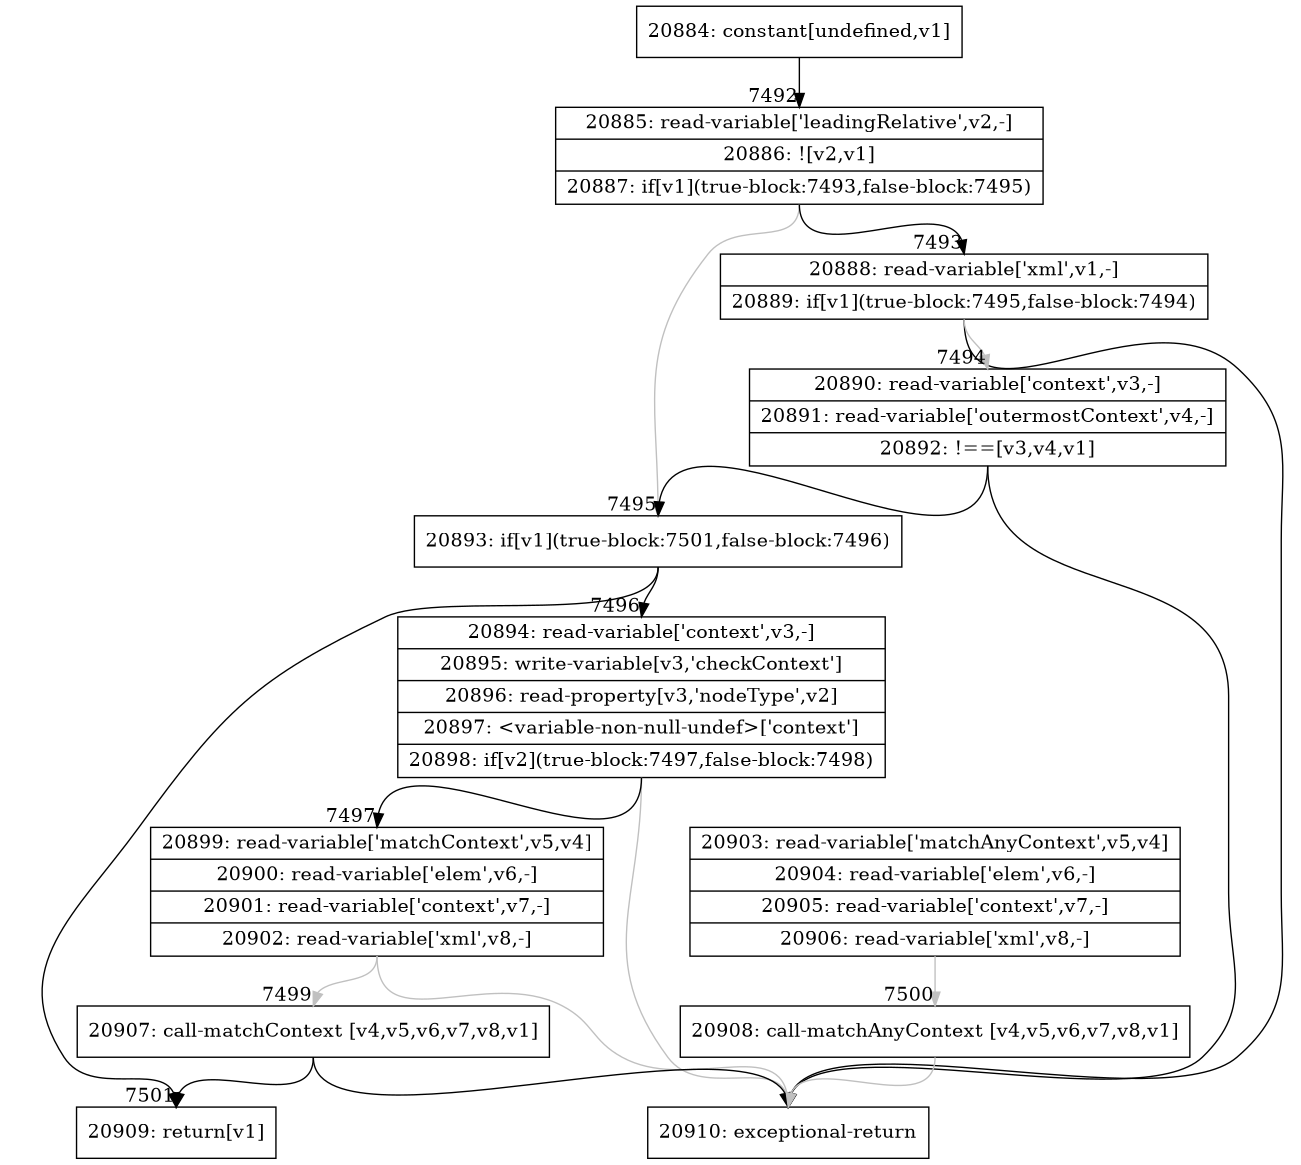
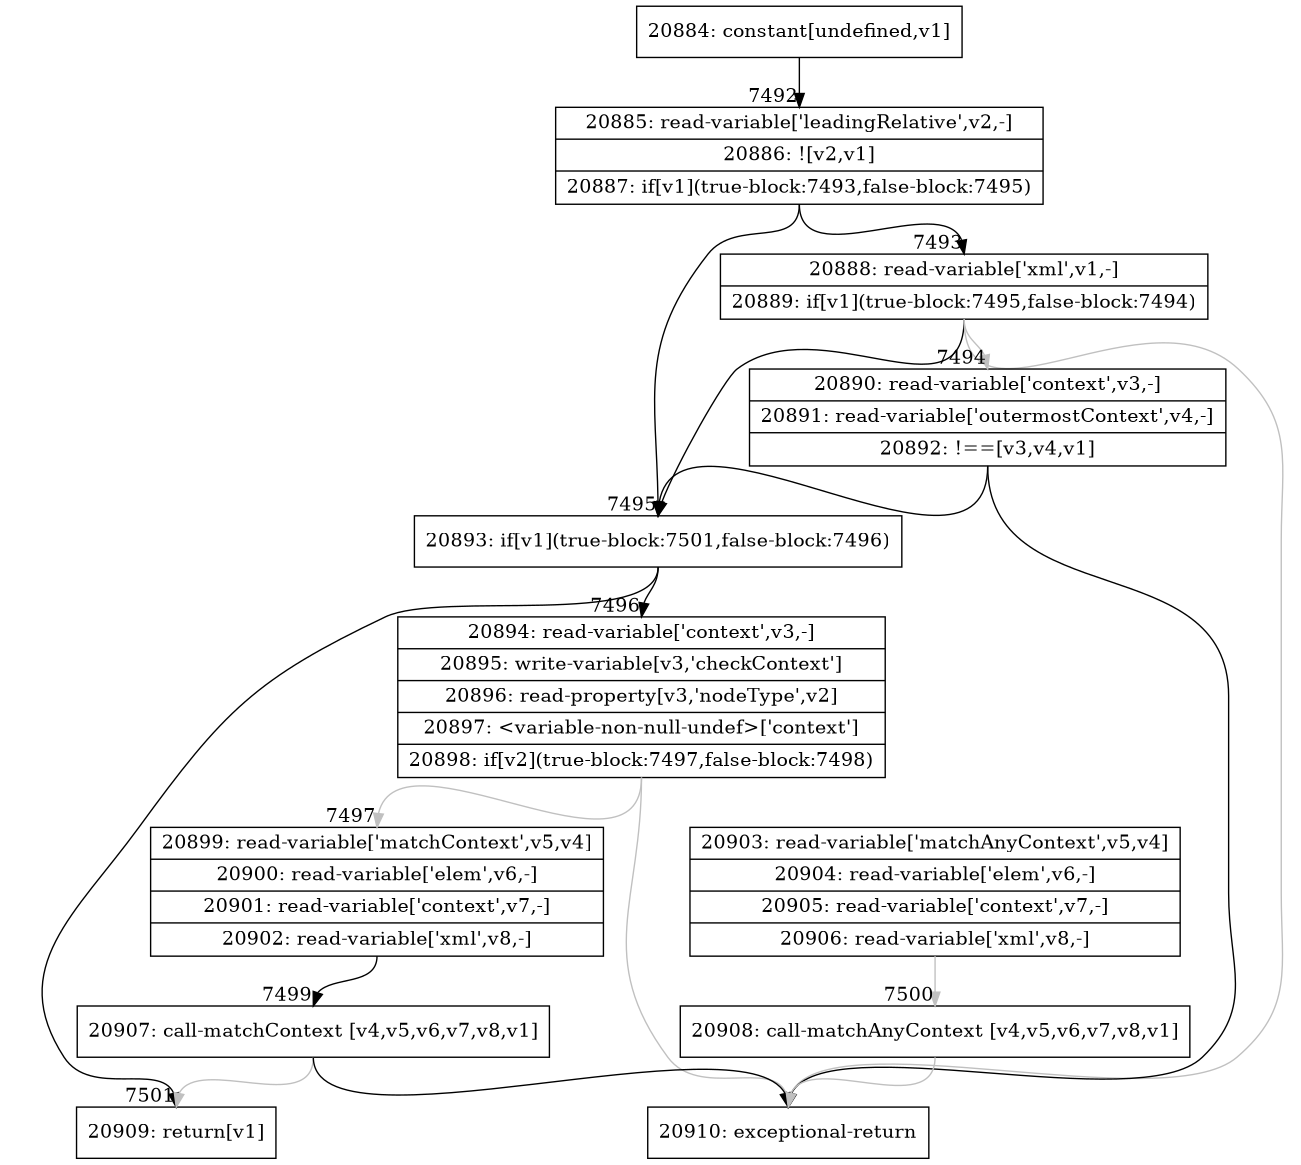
edge "20885: read-variable['leadingRelative',v2,-]" -> "20893: if[v1](true-block:7501,false-block:7496)": color gray -> black
edge "20888: read-variable['xml',v1,-]" -> "20893: if[v1](true-block:7501,false-block:7496)": added
edge "20888: read-variable['xml',v1,-]" -> "20910: exceptional-return": color black -> gray
edge "20894: read-variable['context',v3,-]" -> "20899: read-variable['matchContext',v5,v4]": color black -> gray
edge "20899: read-variable['matchContext',v5,v4]" -> "20907: call-matchContext [v4,v5,v6,v7,v8,v1]": color gray -> black
edge "20899: read-variable['matchContext',v5,v4]" -> "20910: exceptional-return": removed
edge "20907: call-matchContext [v4,v5,v6,v7,v8,v1]" -> "20909: return[v1]": color black -> gray
